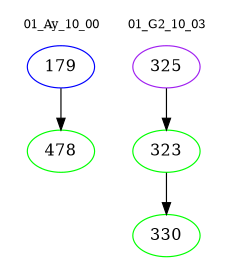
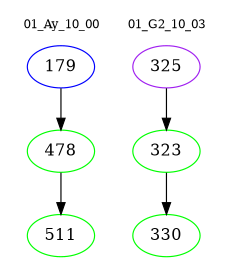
node "511": added
